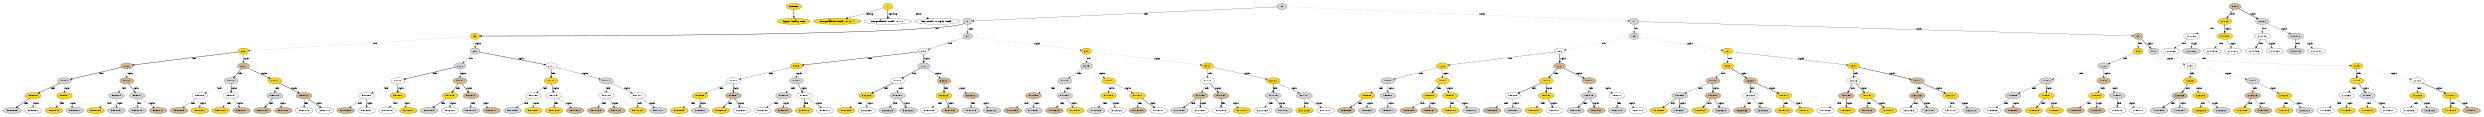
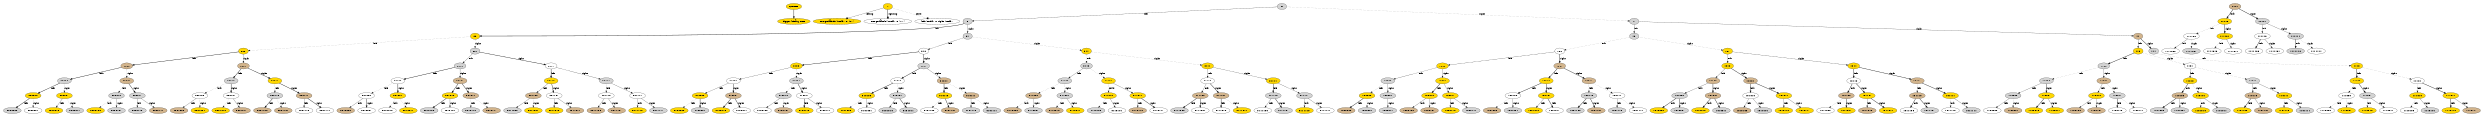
edge "110" -> "1100": style solid -> bold
node "001100": fillcolor white -> tan
edge "100101" -> "1001011": label "right" -> "left"
